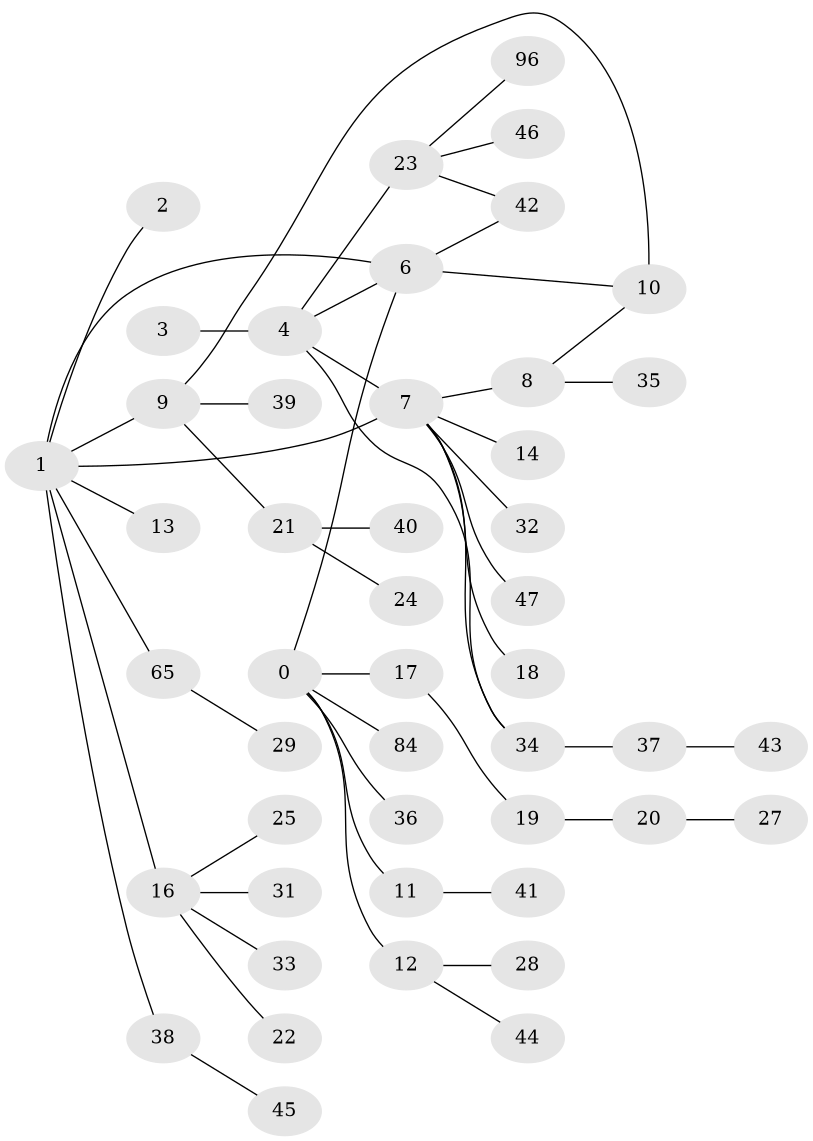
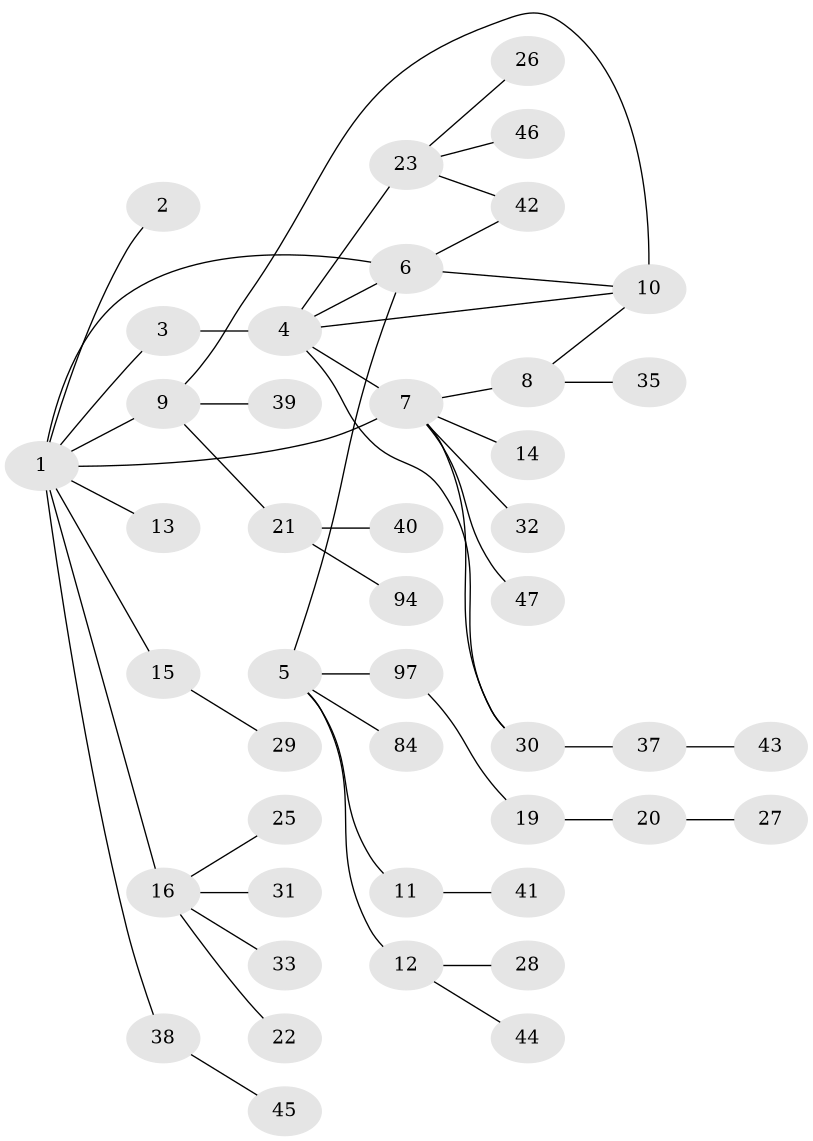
node "96": label "96" -> "26"
edge "10" -- "4": added
edge "3" -- "1": added
node "24": label "24" -> "94"
node "65": label "65" -> "15"
node "0": label "0" -> "5"
node "17": label "17" -> "97"
node "18": removed
node "34": label "34" -> "30"
node "36": removed
